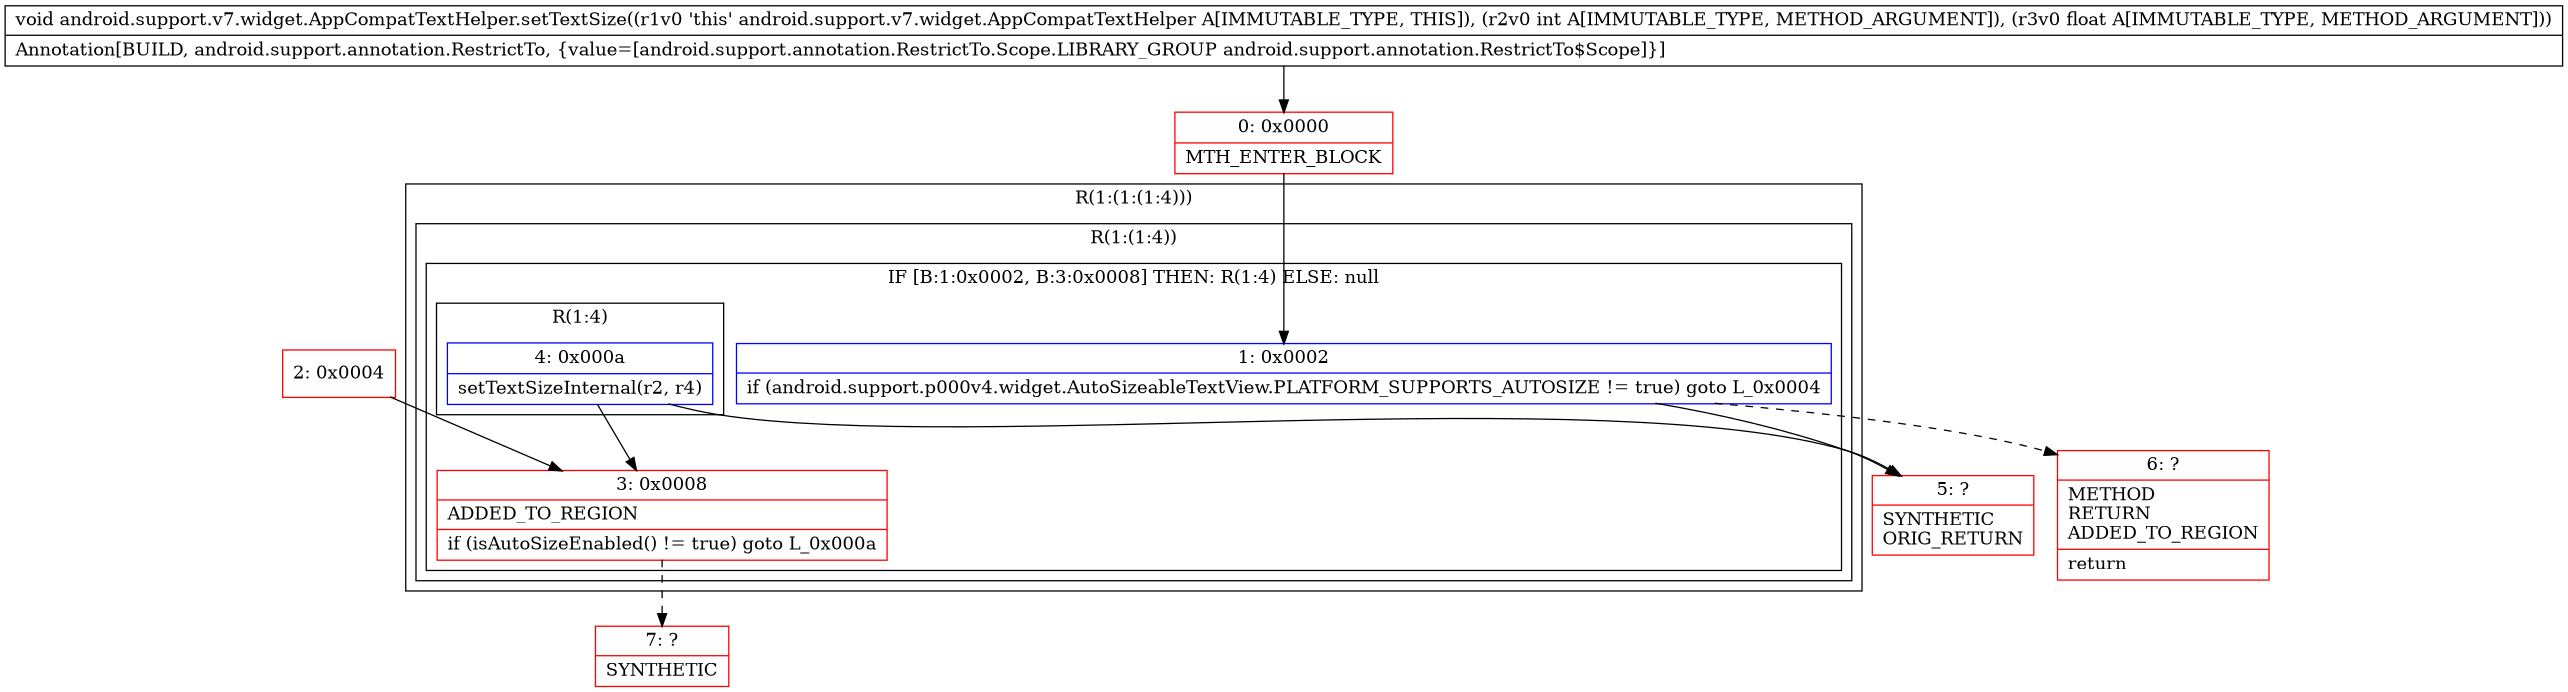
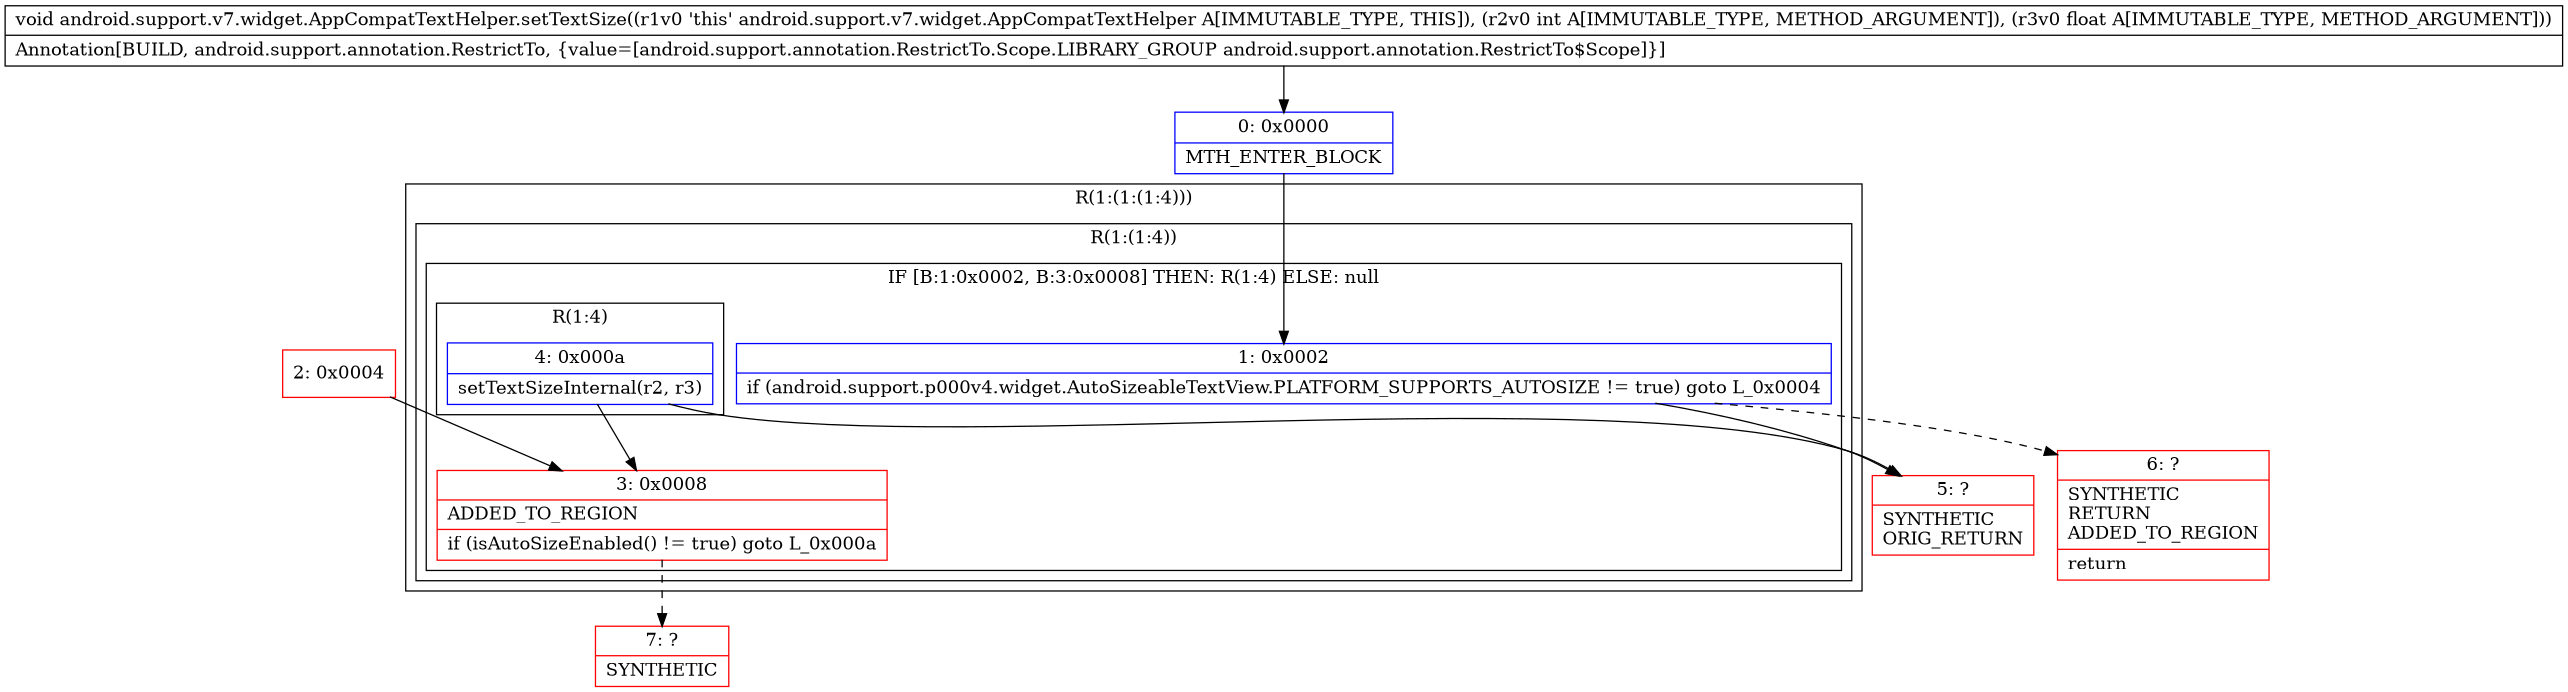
node "0: 0x0000": color red -> blue
node "4: 0x000a": text "setTextSizeInternal(r2, r4)" -> "setTextSizeInternal(r2, r3)"
node "6: ?": text "METHOD" -> "SYNTHETIC"
